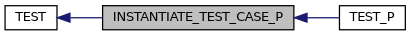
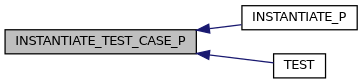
edge "INSTANTIATE_TEST_CASE_P" -> "TEST": reversed
node "TEST_P": label "TEST_P" -> "INSTANTIATE_P"
